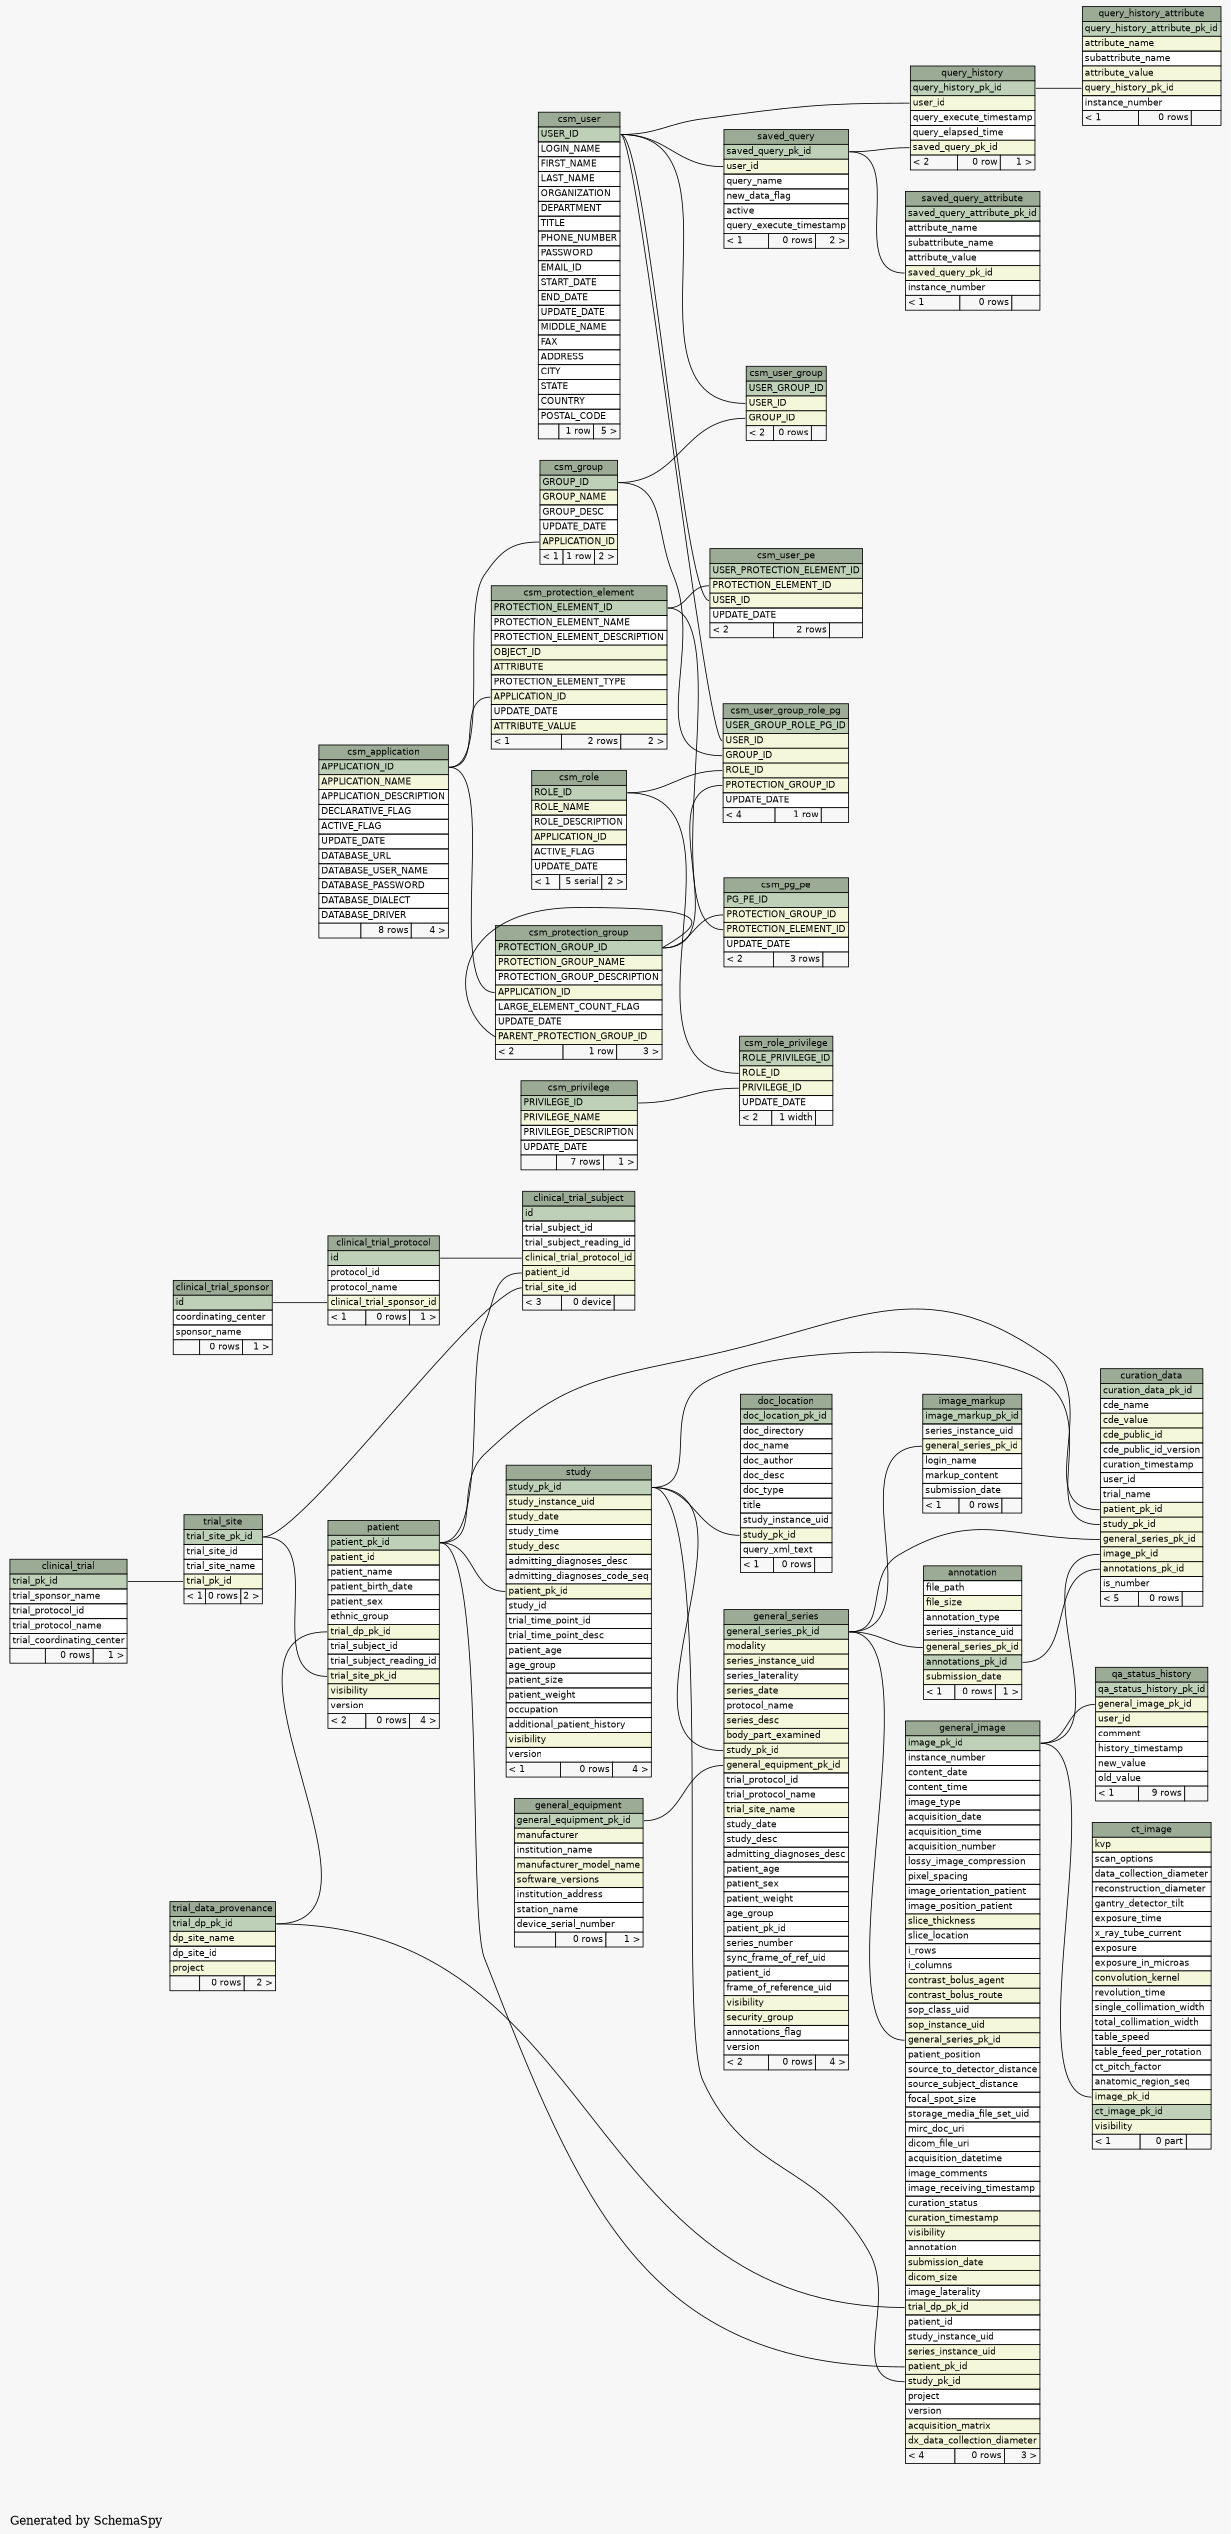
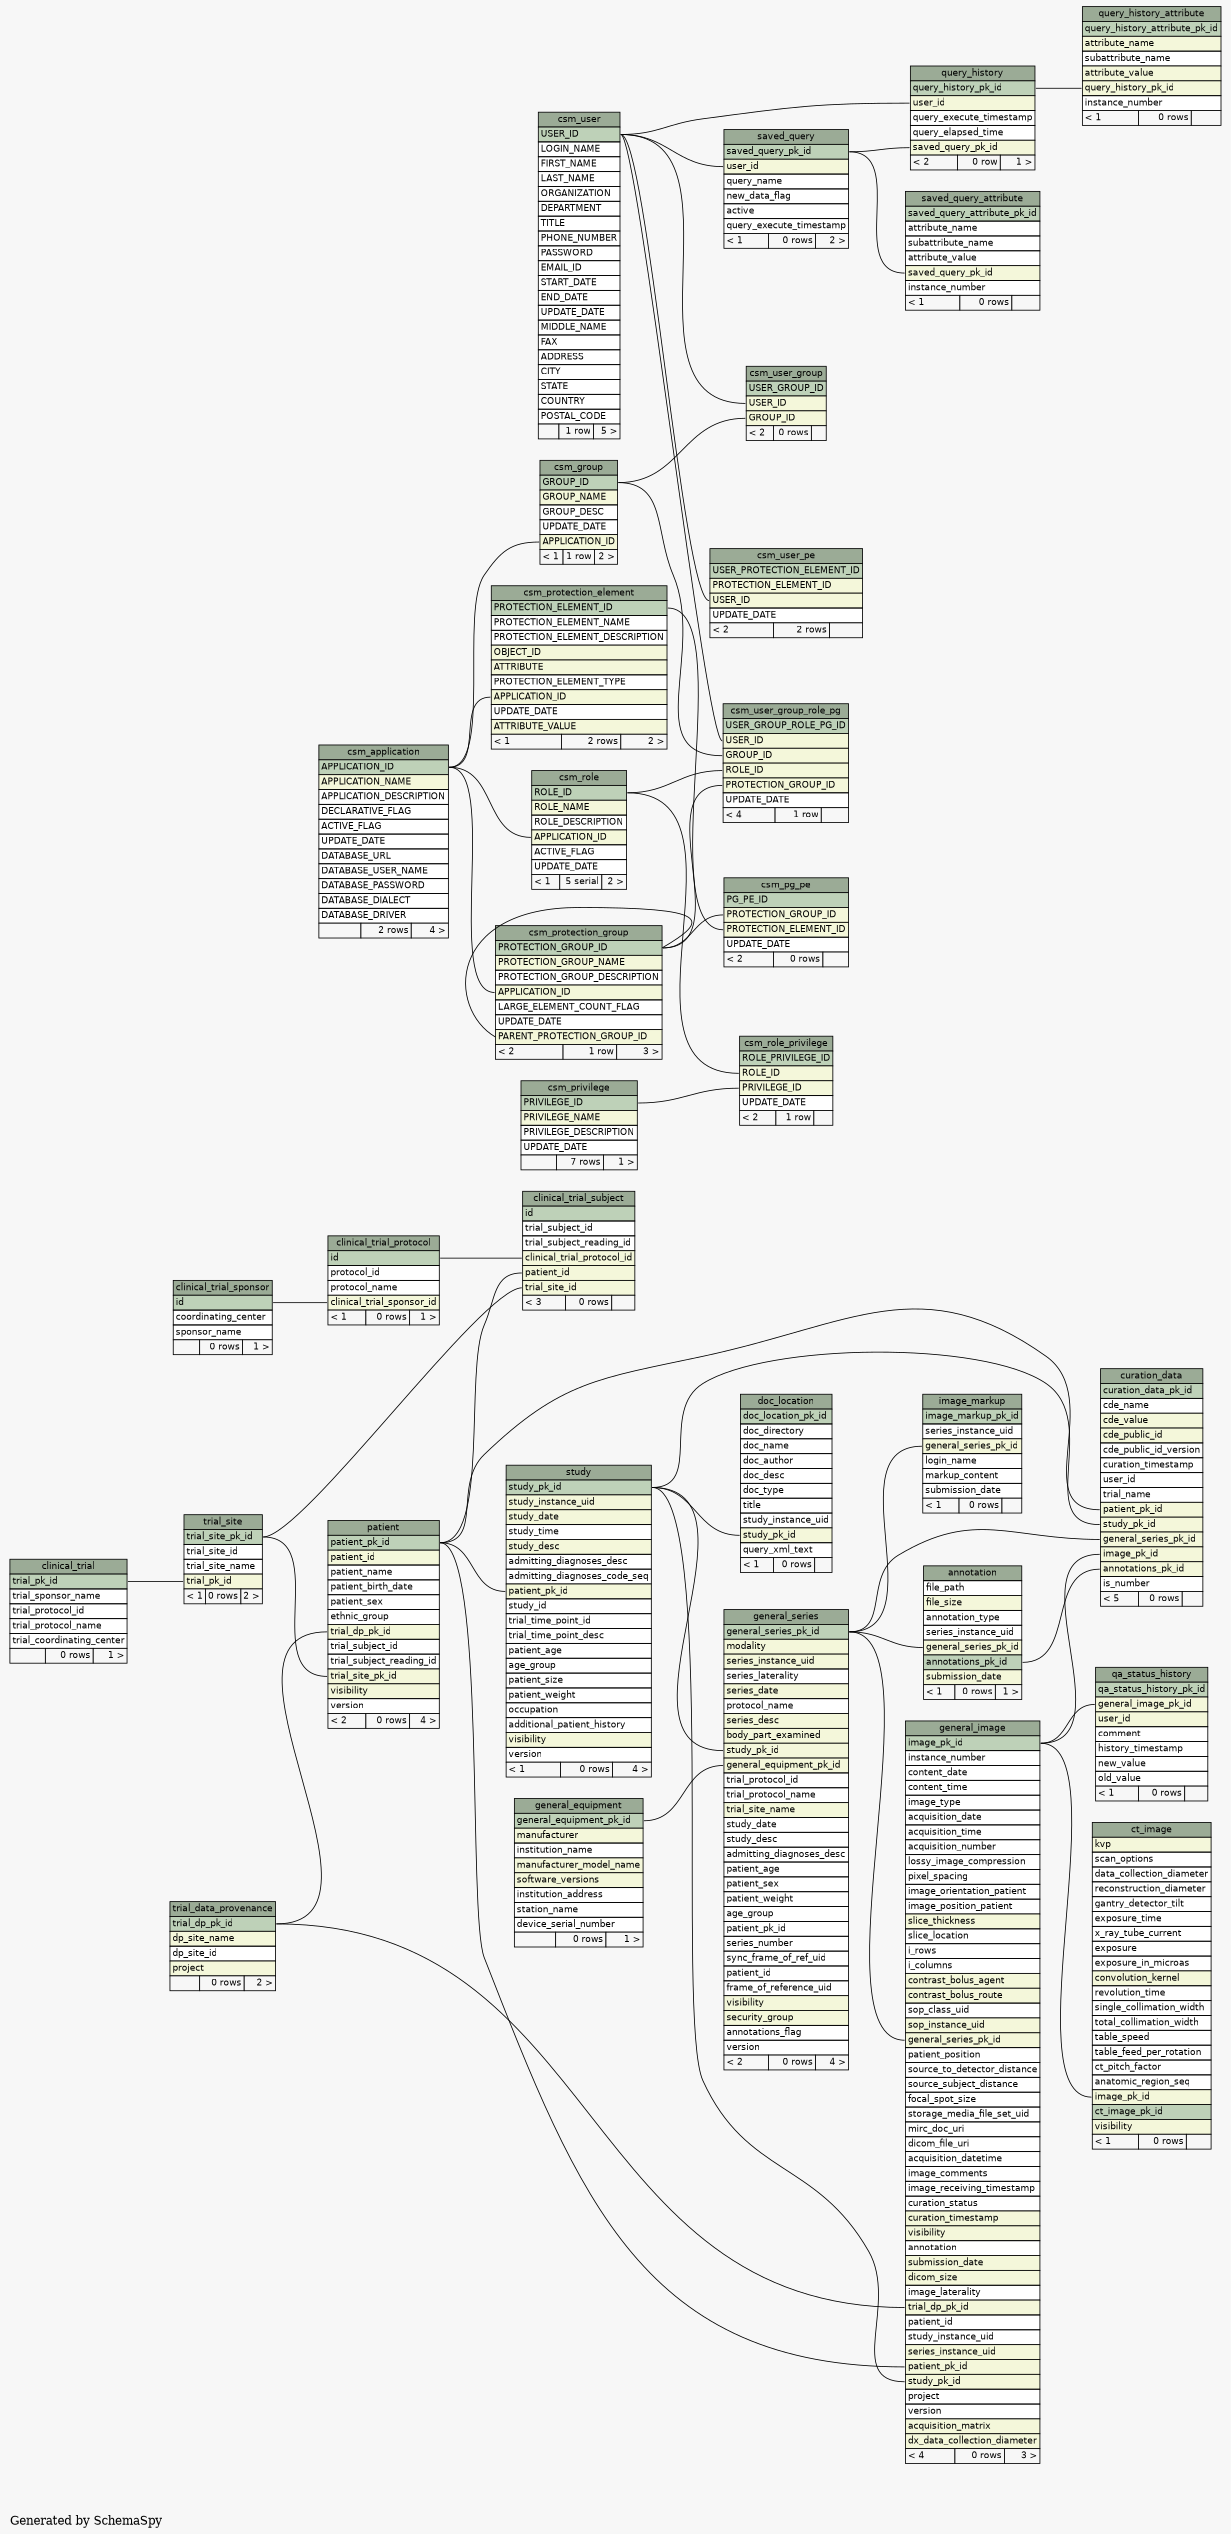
edge "csm_user_pe" -- "csm_protection_element": removed
edge "csm_role" -- "csm_application": added
node "csm_application": text "8 rows" -> "2 rows"
node "csm_pg_pe": text "3 rows" -> "0 rows"
node "csm_role_privilege": text "1 width" -> "1 row"
node "clinical_trial_subject": text "0 device" -> "0 rows"
node "qa_status_history": text "9 rows" -> "0 rows"
node "ct_image": text "0 part" -> "0 rows"
